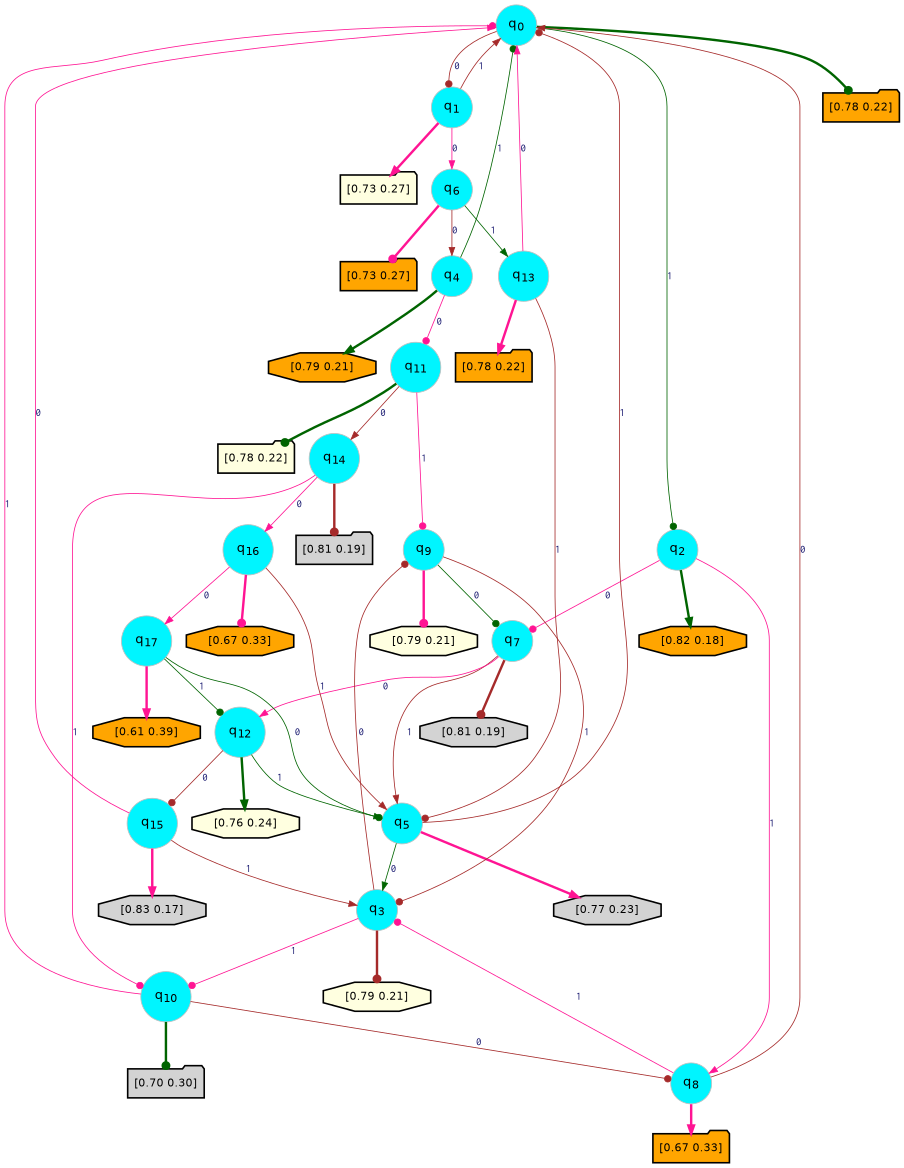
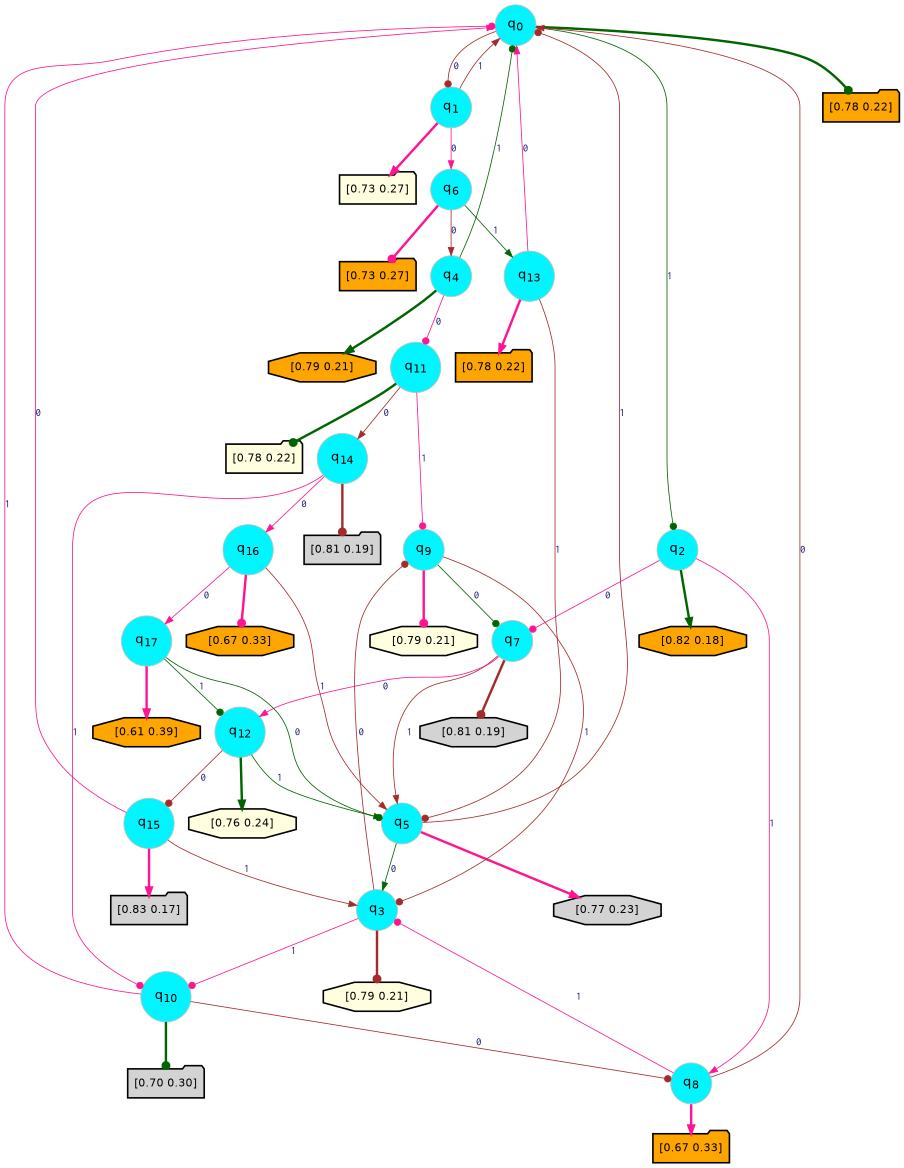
node "[0.83 0.17]": shape octagon -> folder
